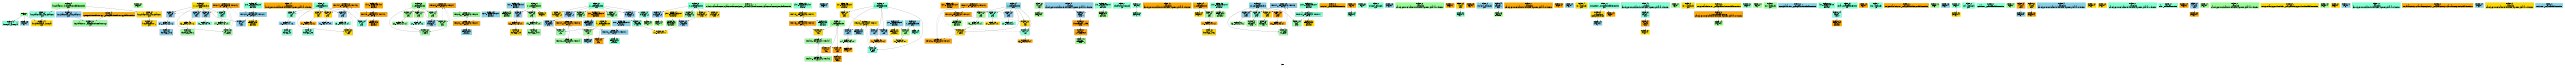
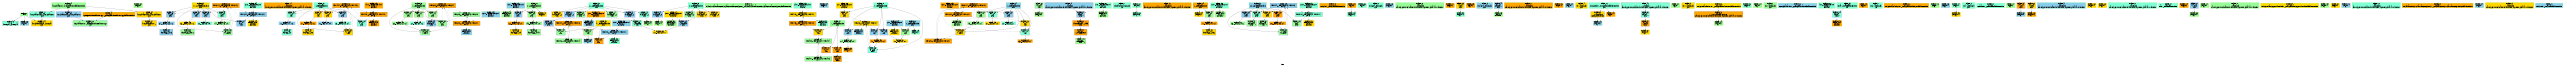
node "NodeID: 163": fillcolor orange -> palegreen
node "NodeID: 53": fillcolor aquamarine -> gold
